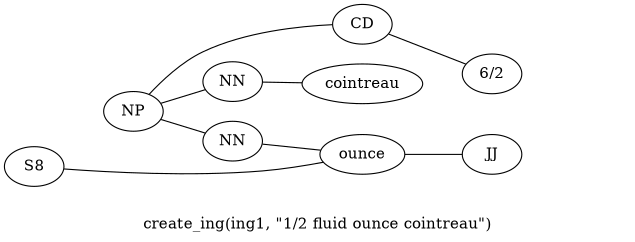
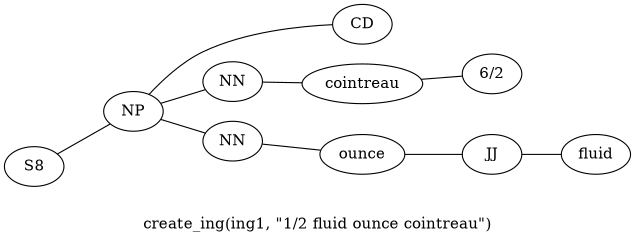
edge "CD" -- "6/2": now "cointreau" -- "6/2"
node "fluid": added
edge "ounce" -- "S8": now "NP" -- "S8"
